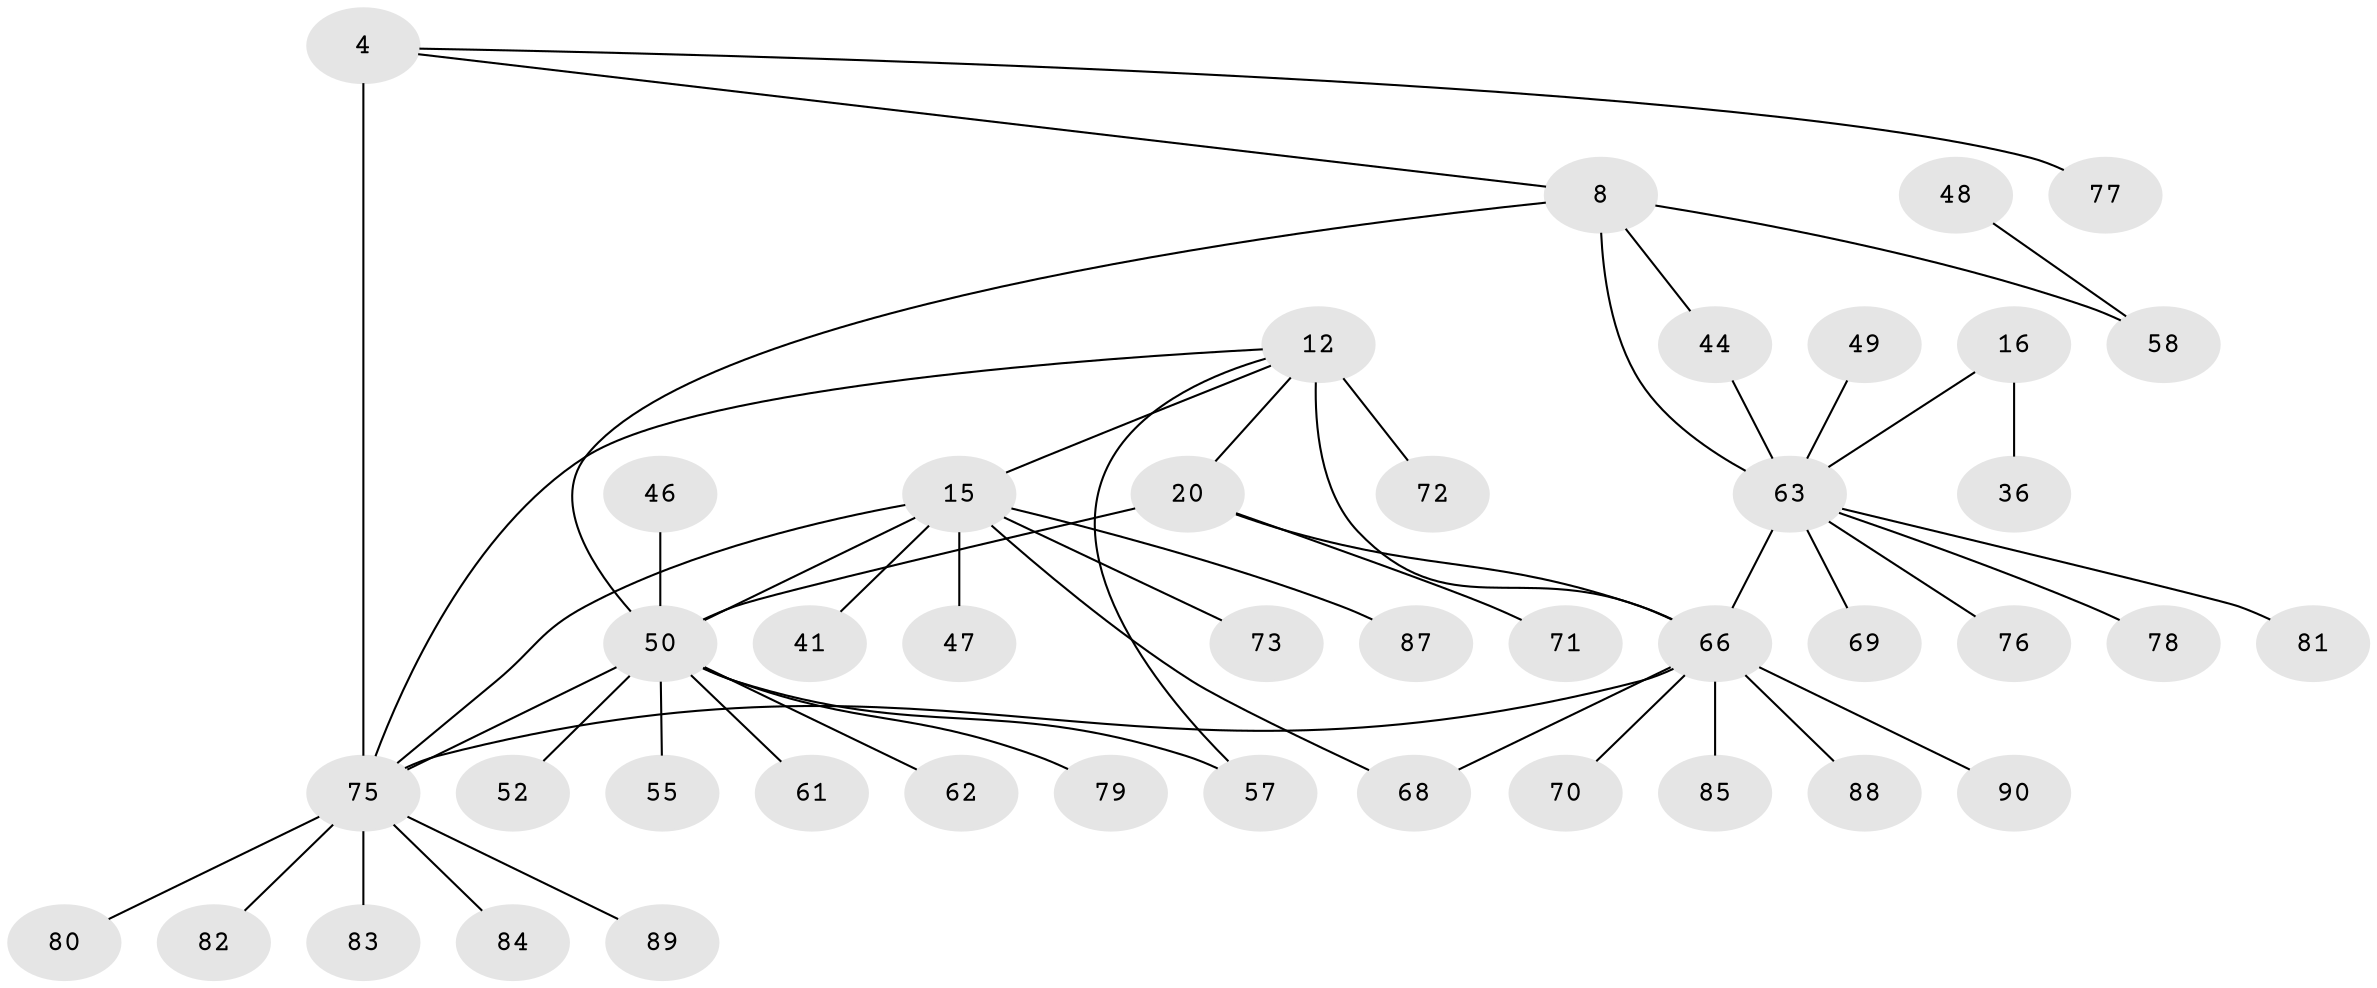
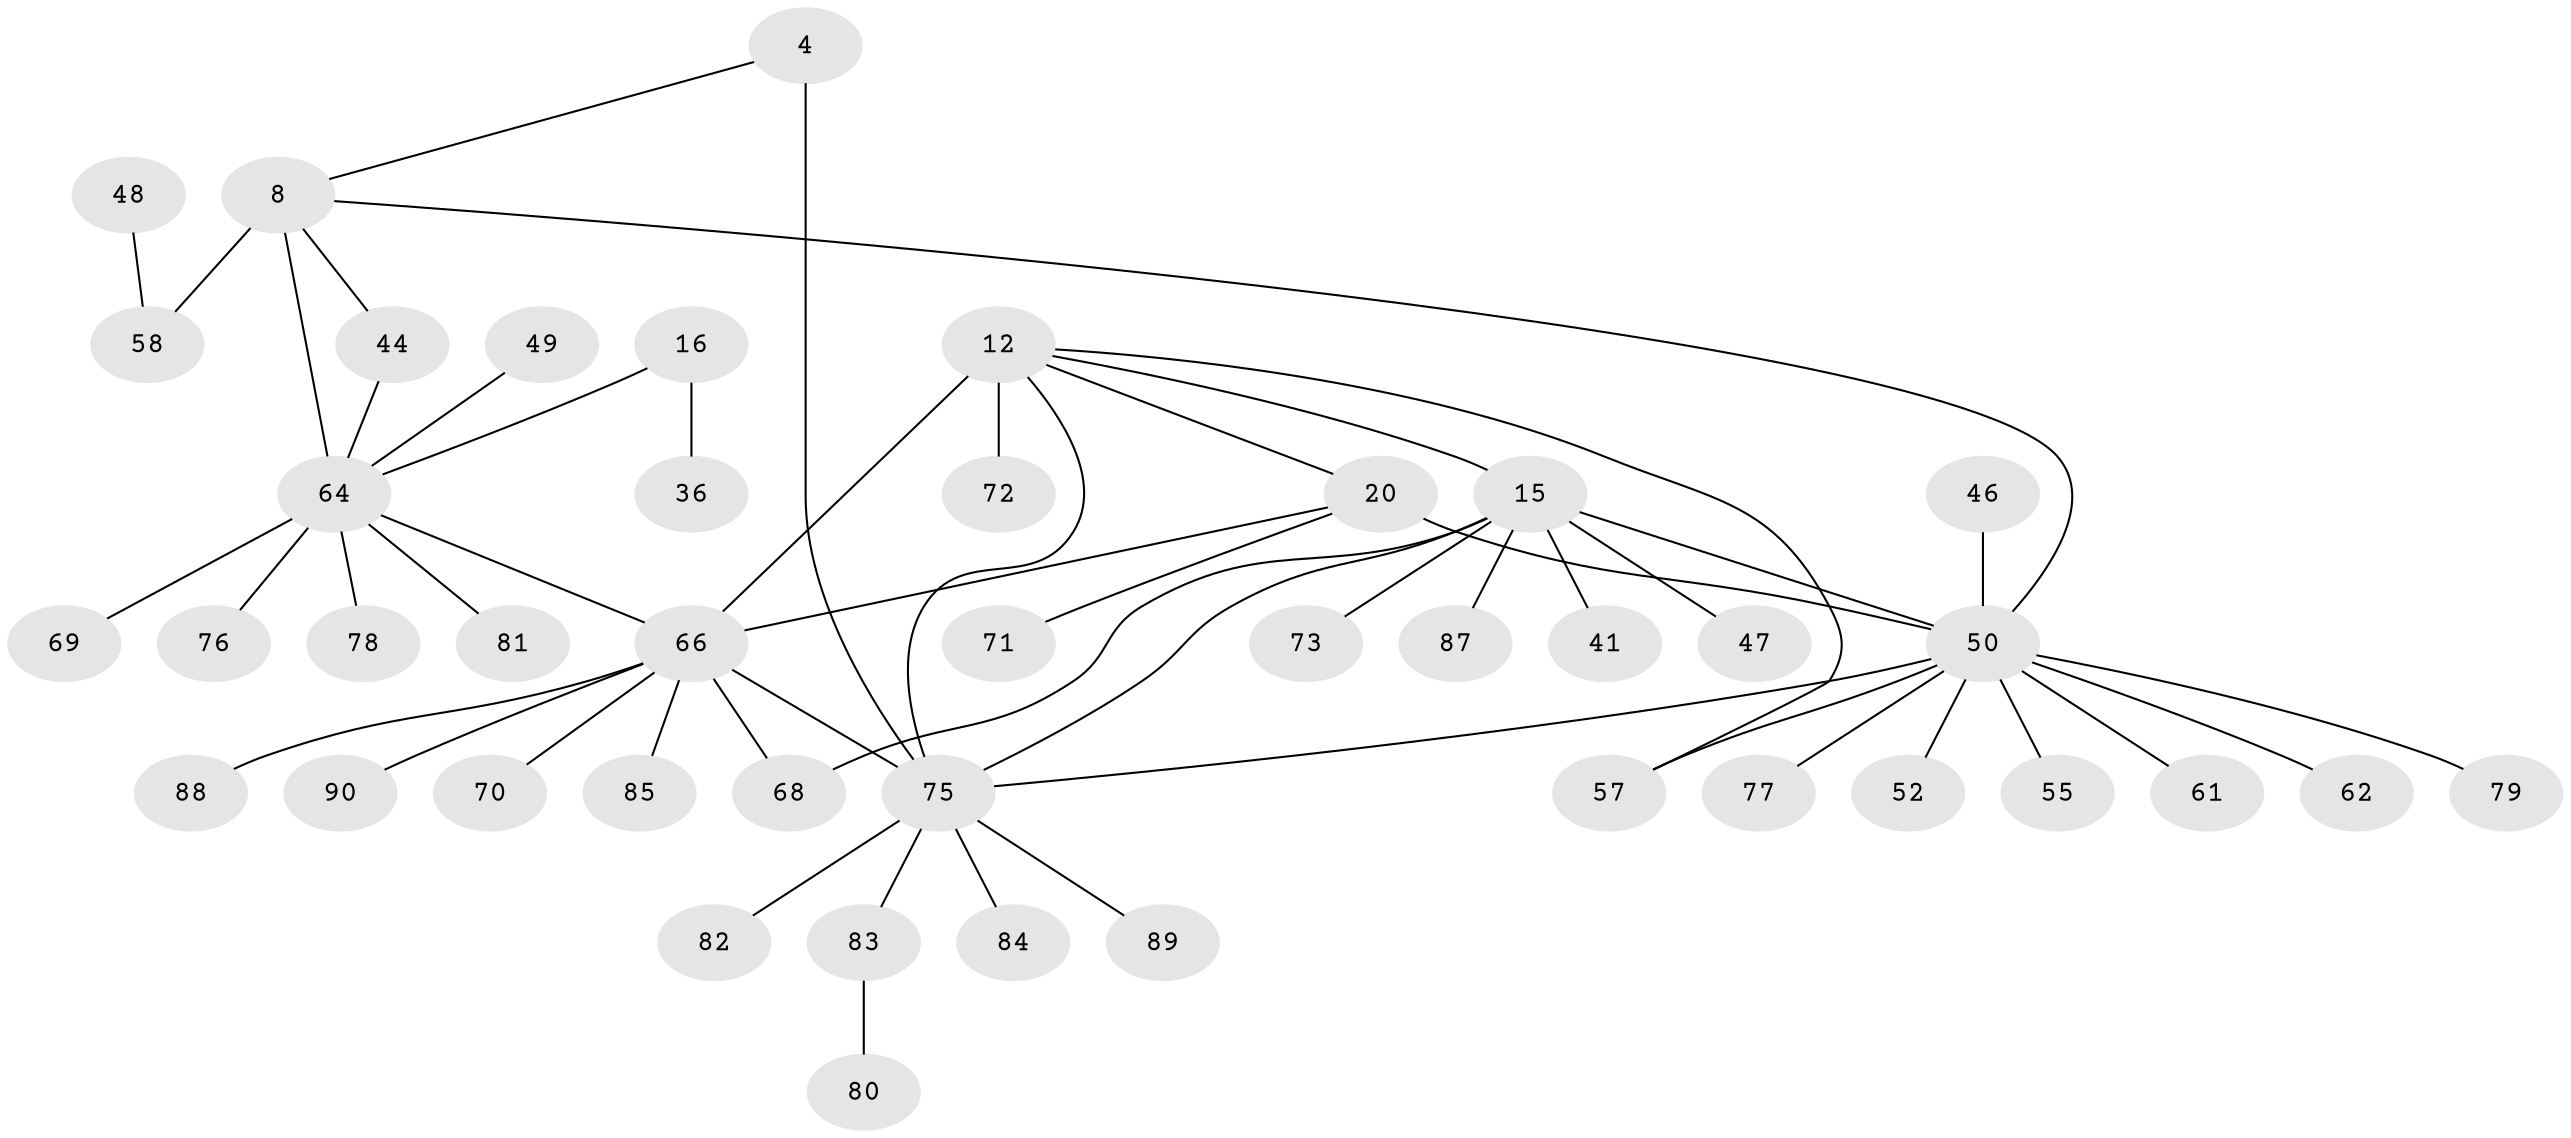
edge "4" -- "77": now "50" -- "77"
node "63": label "63" -> "64"
edge "75" -- "80": now "83" -- "80"
